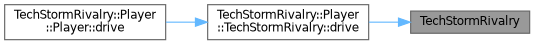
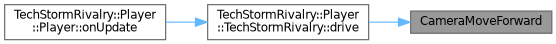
node "TechStormRivalry::Player ::Player::drive": label "TechStormRivalry::Player ::Player::drive" -> "TechStormRivalry::Player ::Player::onUpdate"
node "TechStormRivalry": label "TechStormRivalry" -> "CameraMoveForward"
